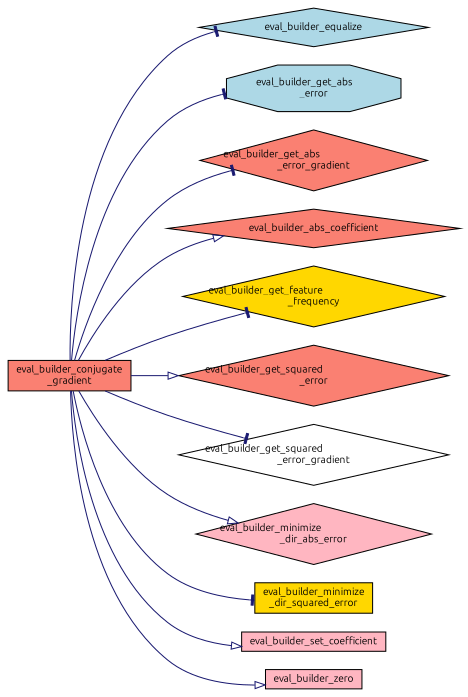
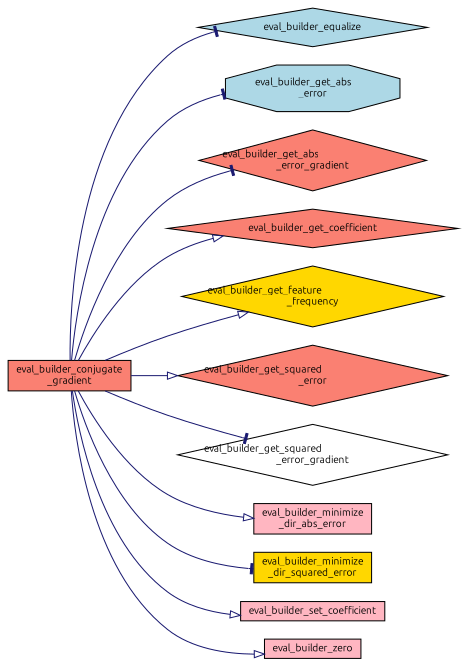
node "eval_builder_abs_coefficient": label "eval_builder_abs_coefficient" -> "eval_builder_get_coefficient"
edge "eval_builder_conjugate _gradient" -> "eval_builder_get_feature _frequency": arrowhead tee -> onormal
node "eval_builder_minimize _dir_abs_error": shape diamond -> box
